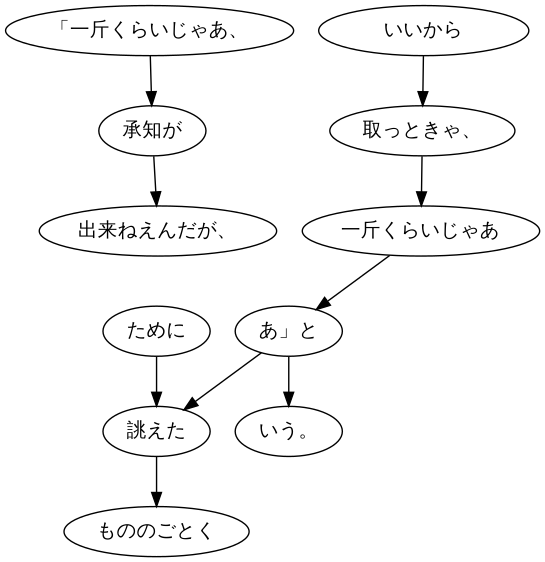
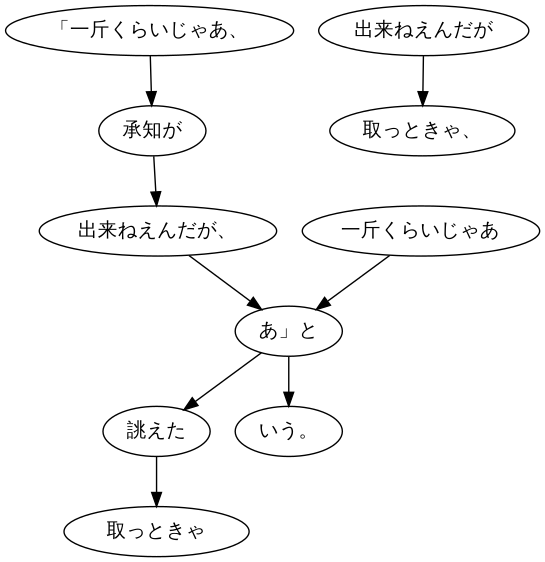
node "いいから": label "いいから" -> "出来ねえんだが"
edge "取っときゃ、" -> "一斤くらいじゃあ": removed
edge "出来ねえんだが、" -> "あ」と": added
node "ために": removed
node "もののごとく": label "もののごとく" -> "取っときゃ"
